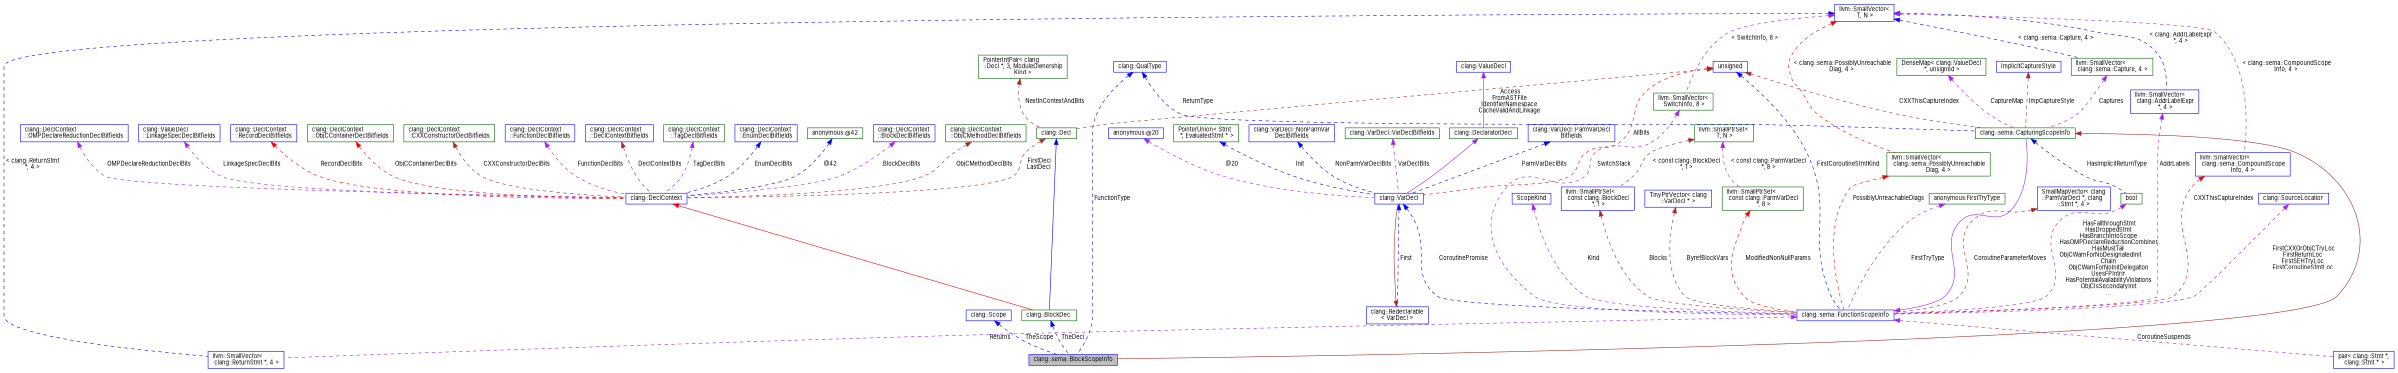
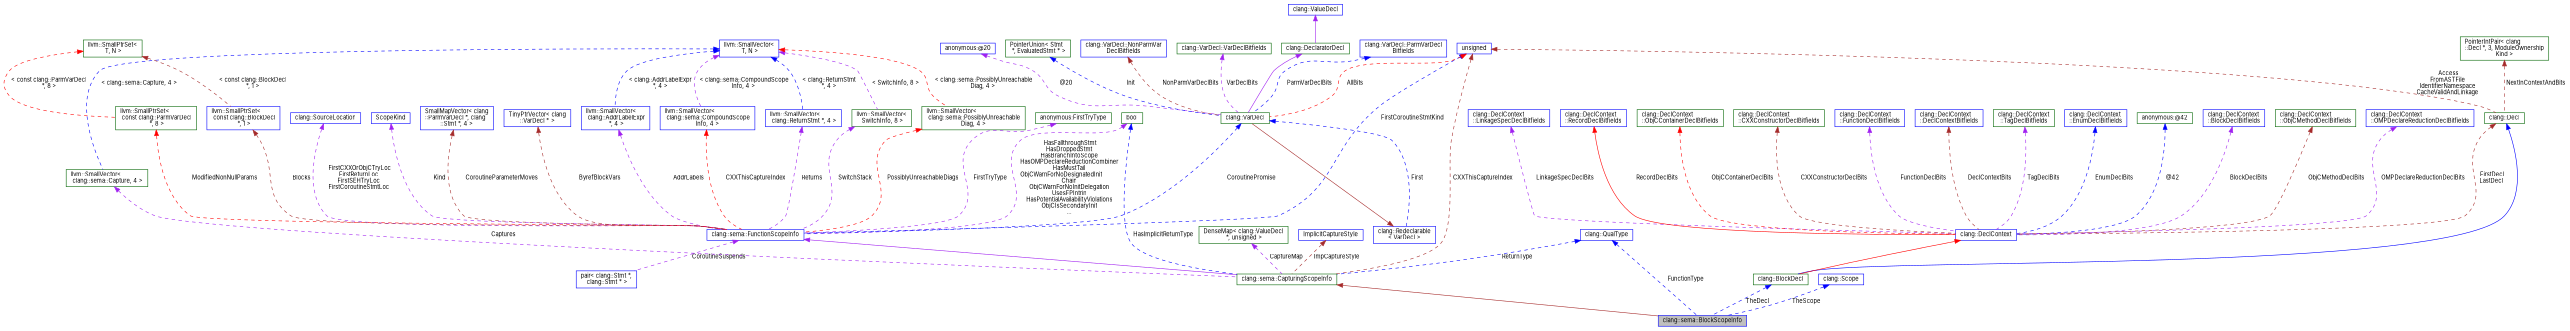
node "clang::ValueDecl ::LinkageSpecDeclBitfields": label "clang::ValueDecl ::LinkageSpecDeclBitfields" -> "clang::DeclContext ::LinkageSpecDeclBitfields"
edge "llvm::SmallPtrSet< const clang::ParmVarDecl *, 8 >" -> "llvm::SmallPtrSet< T, N >": color purple -> red
edge "bool" -> "clang::sema::CapturingScopeInfo": reversed
edge "clang::VarDecl" -> "clang::VarDecl::NonParmVar DeclBitfields": color blue -> brown
edge "clang::DeclContext" -> "clang::DeclContext ::RecordDeclBitfields": style dashed -> solid
node "clang::VarDecl": color blue -> darkgreen
edge "llvm::SmallVector< clang::ReturnStmt *, 4 >" -> "clang::sema::FunctionScopeInfo": reversed
